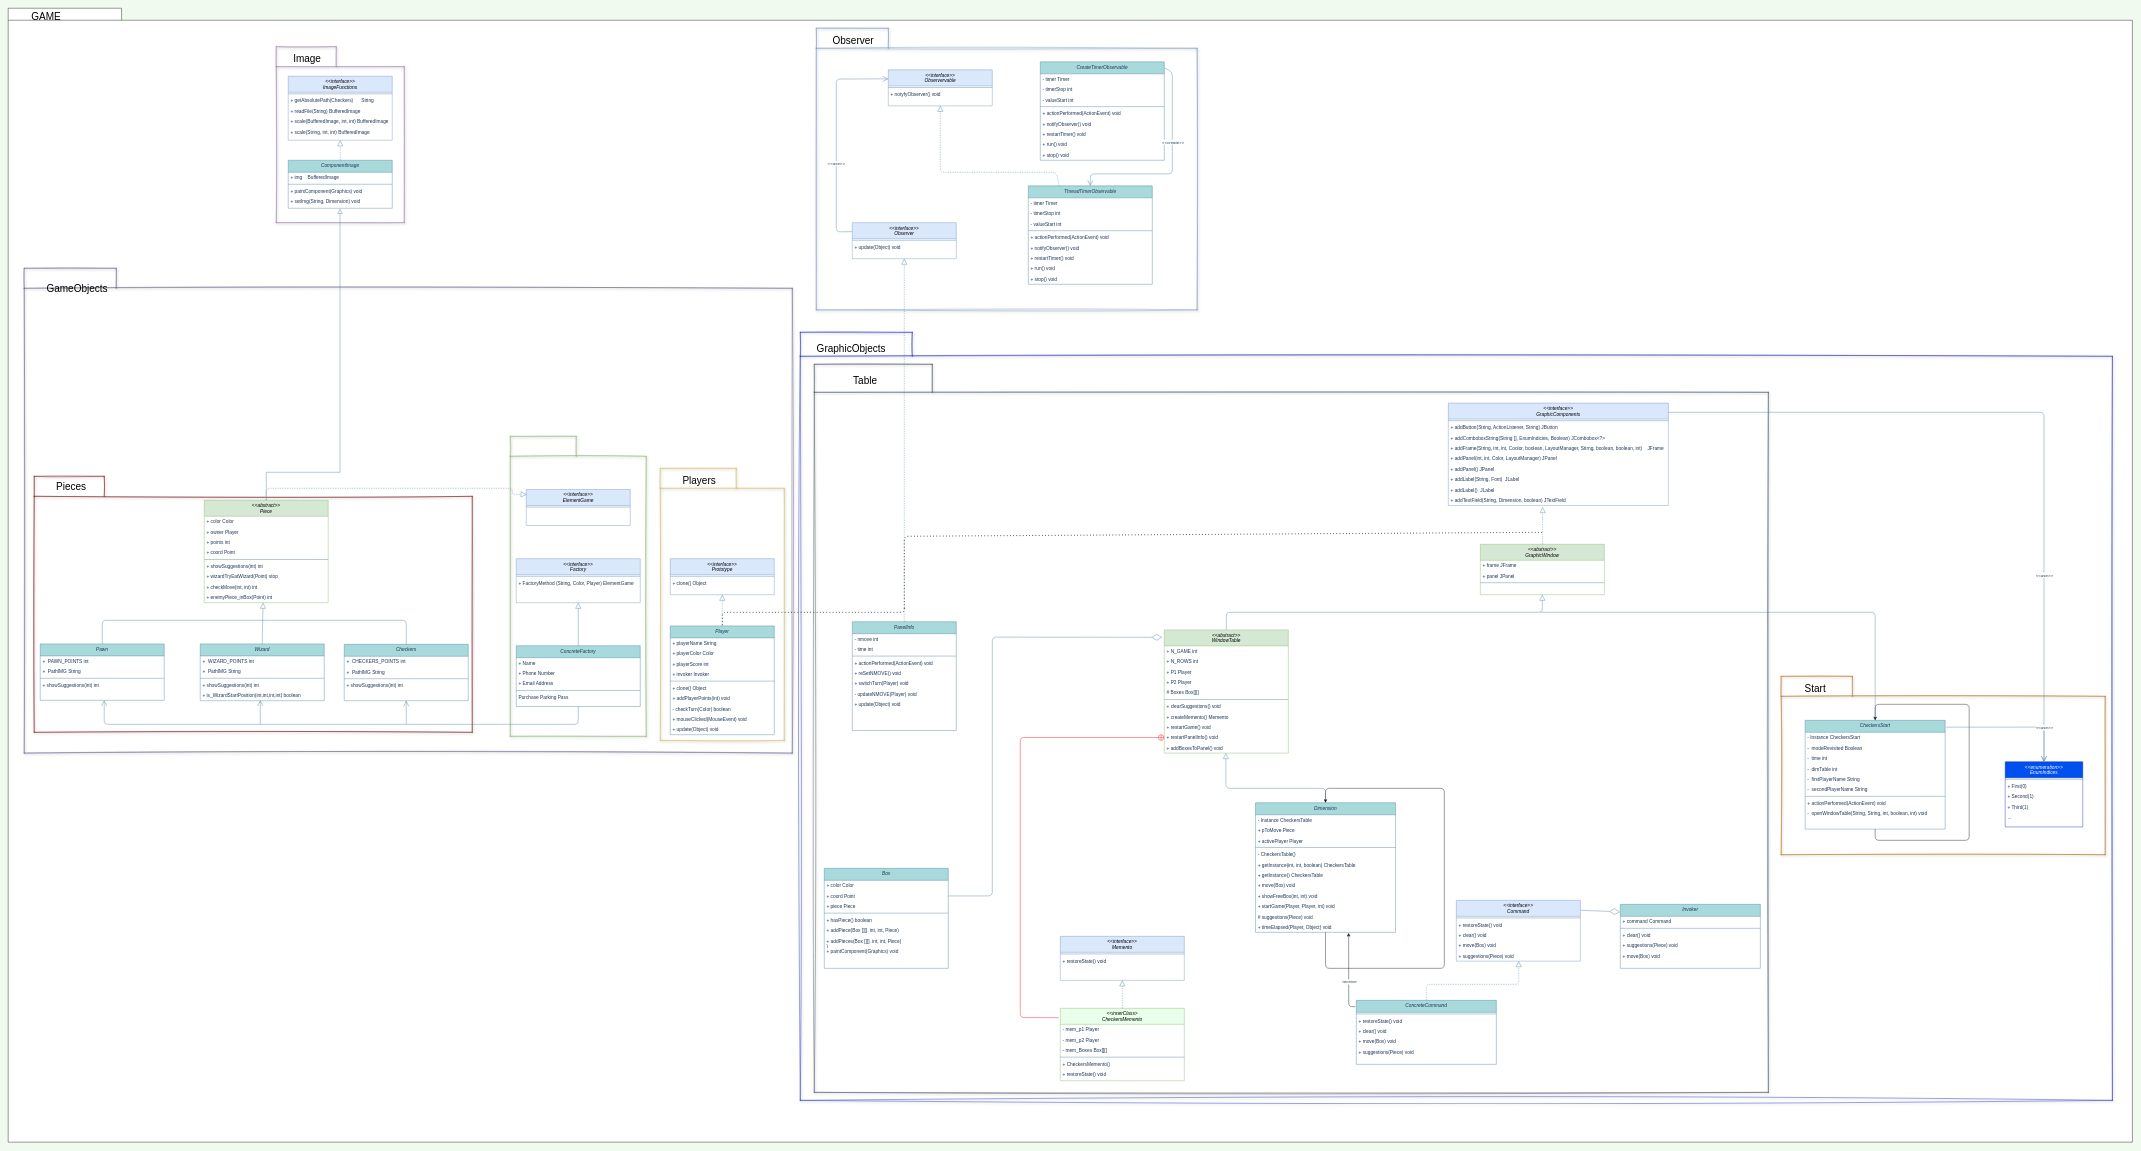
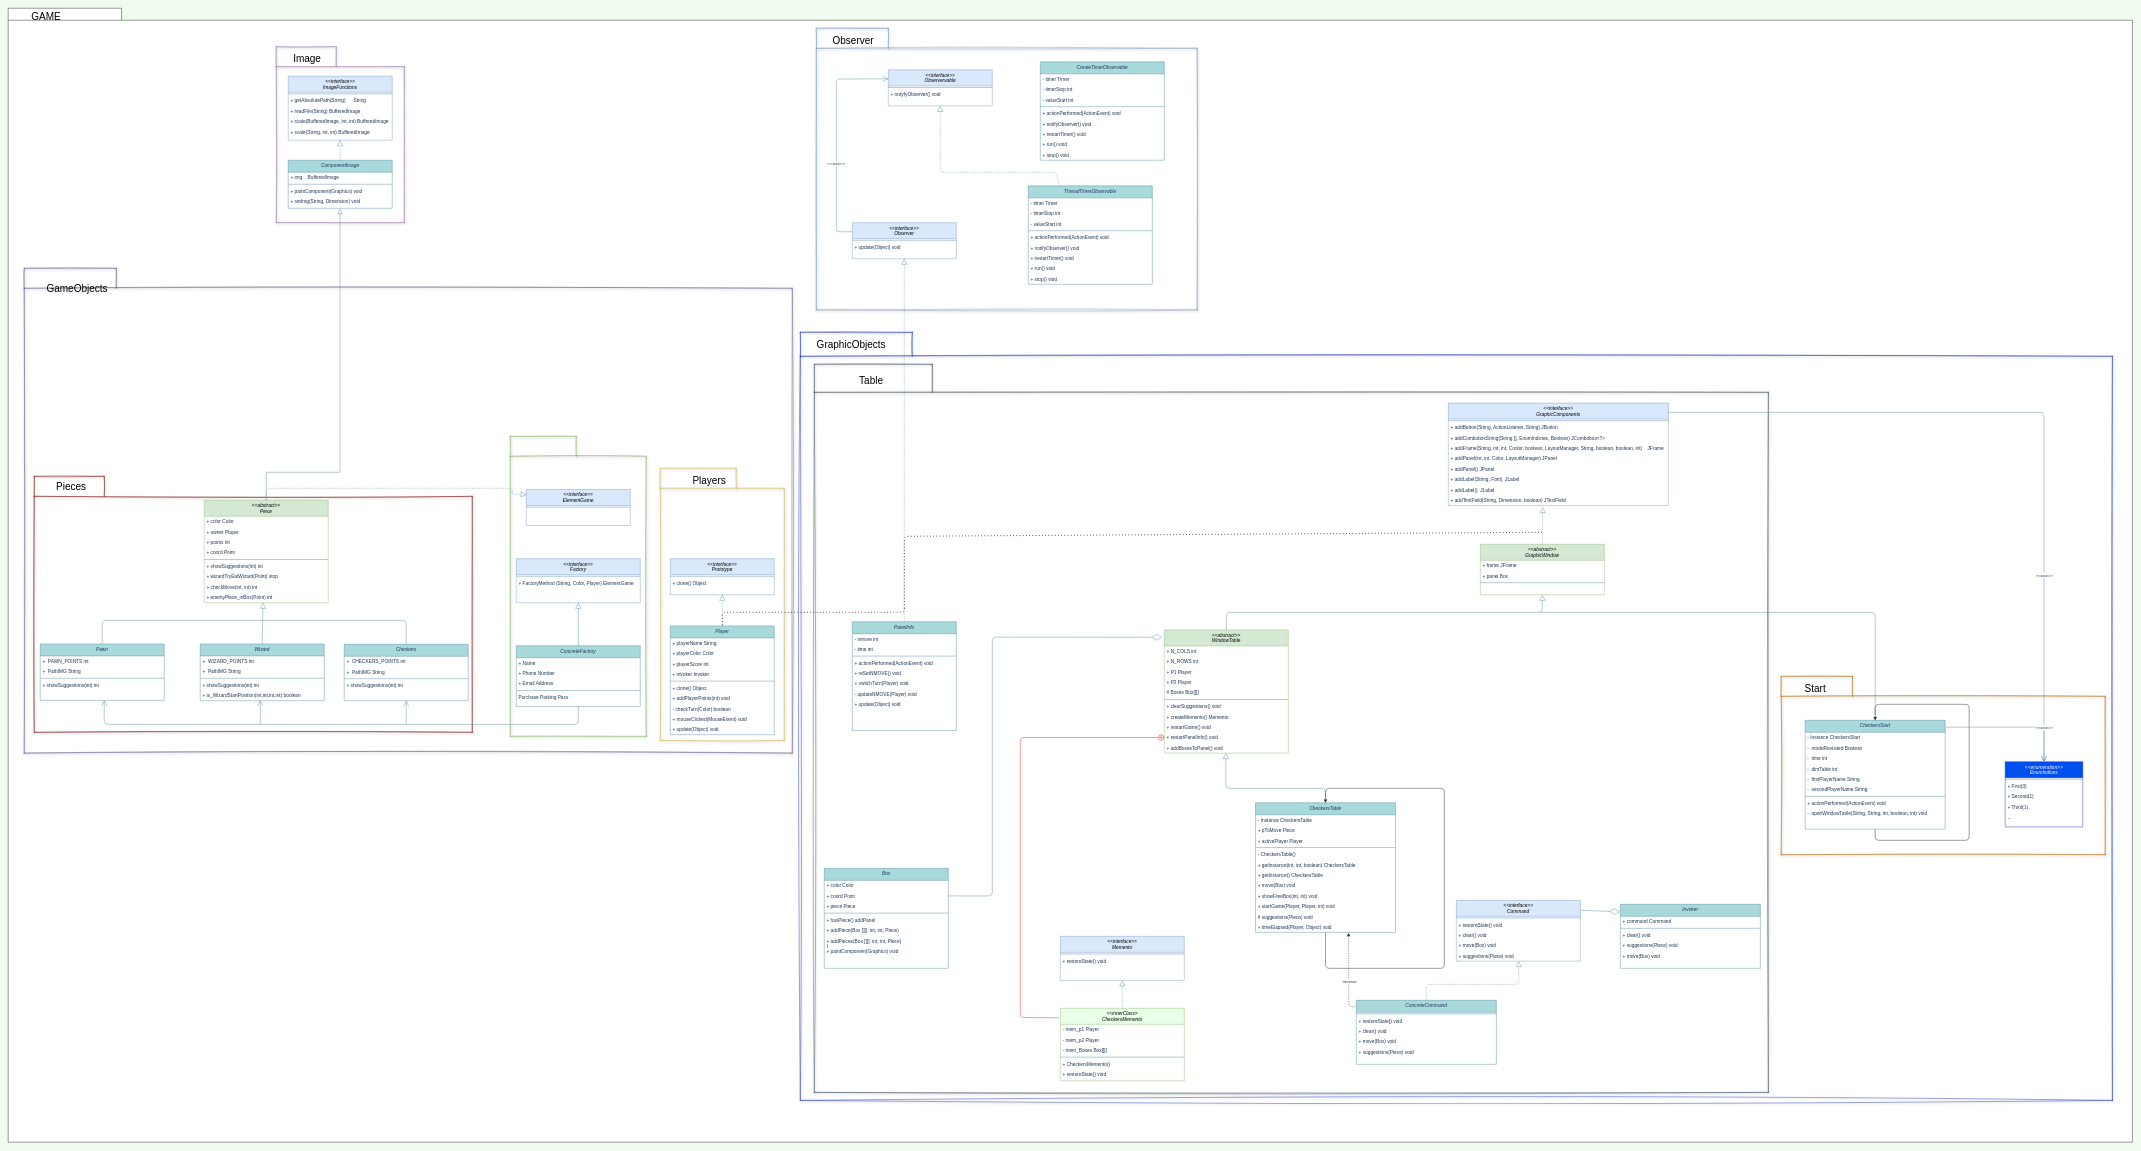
node "+ getAbsolutePath(Checkers) String": label "+ getAbsolutePath(Checkers) String" -> "+ getAbsolutePath(String) String"
edge "CreateTimerObservable" -> "ThreadTimerObservable": removed, label "<<create>>"
node "GraphicObjects": moved (851, 348) -> (851, 344)
node "Table": moved (865, 380) -> (871, 380)
node "Players": moved (699, 480) -> (709, 480)
node "+ panel JPanel": label "+ panel JPanel" -> "+ panel Box"
node "+ N_GAME int": label "+ N_GAME int" -> "+ N_COLS int"
node "Dimension": label "Dimension" -> "CheckersTable"
node "+ hasPiece() boolean": label "+ hasPiece() boolean" -> "+ hasPiece() addPanel"
edge "ConcreteCommand" -> "+ timeElapsed(Player, Object) void": style solid -> dashed
